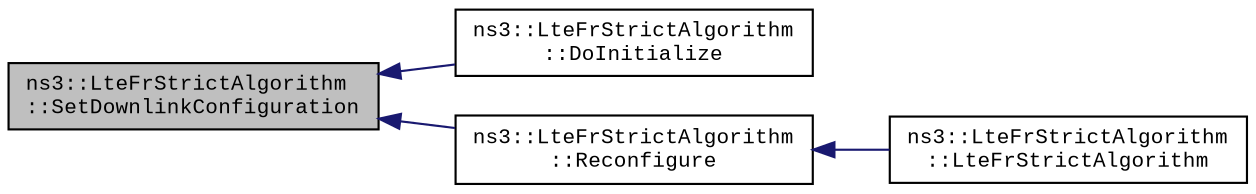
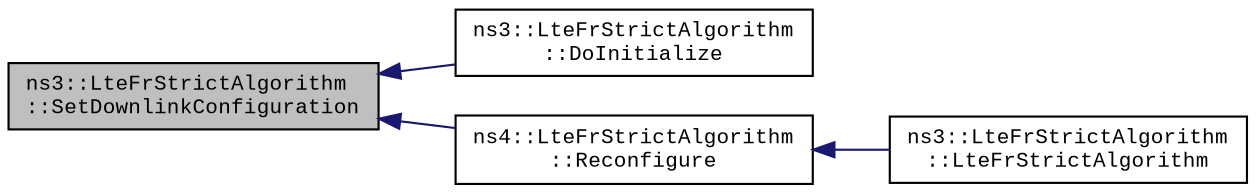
node "ns3::LteFrStrictAlgorithm ::Reconfigure": label "ns3::LteFrStrictAlgorithm ::Reconfigure" -> "ns4::LteFrStrictAlgorithm ::Reconfigure"
